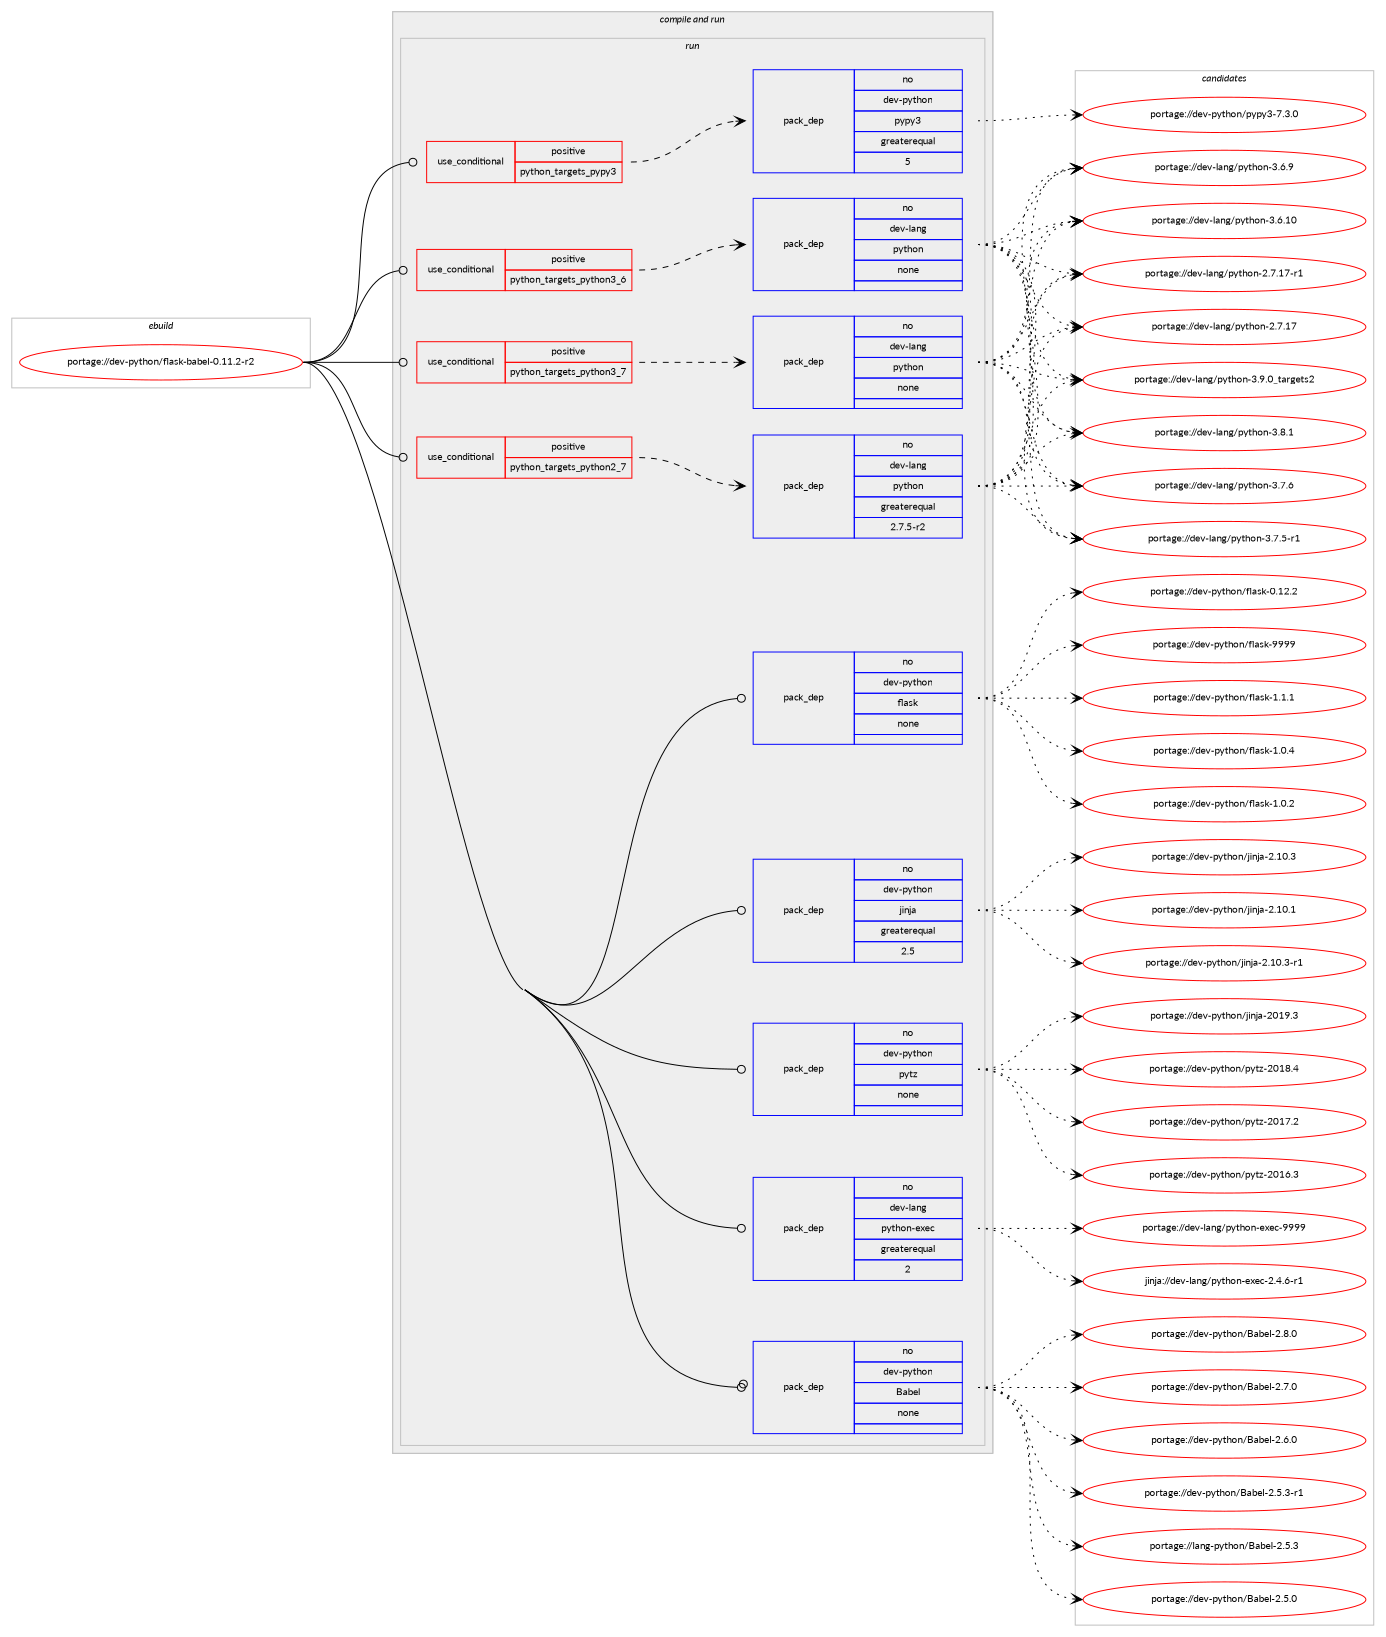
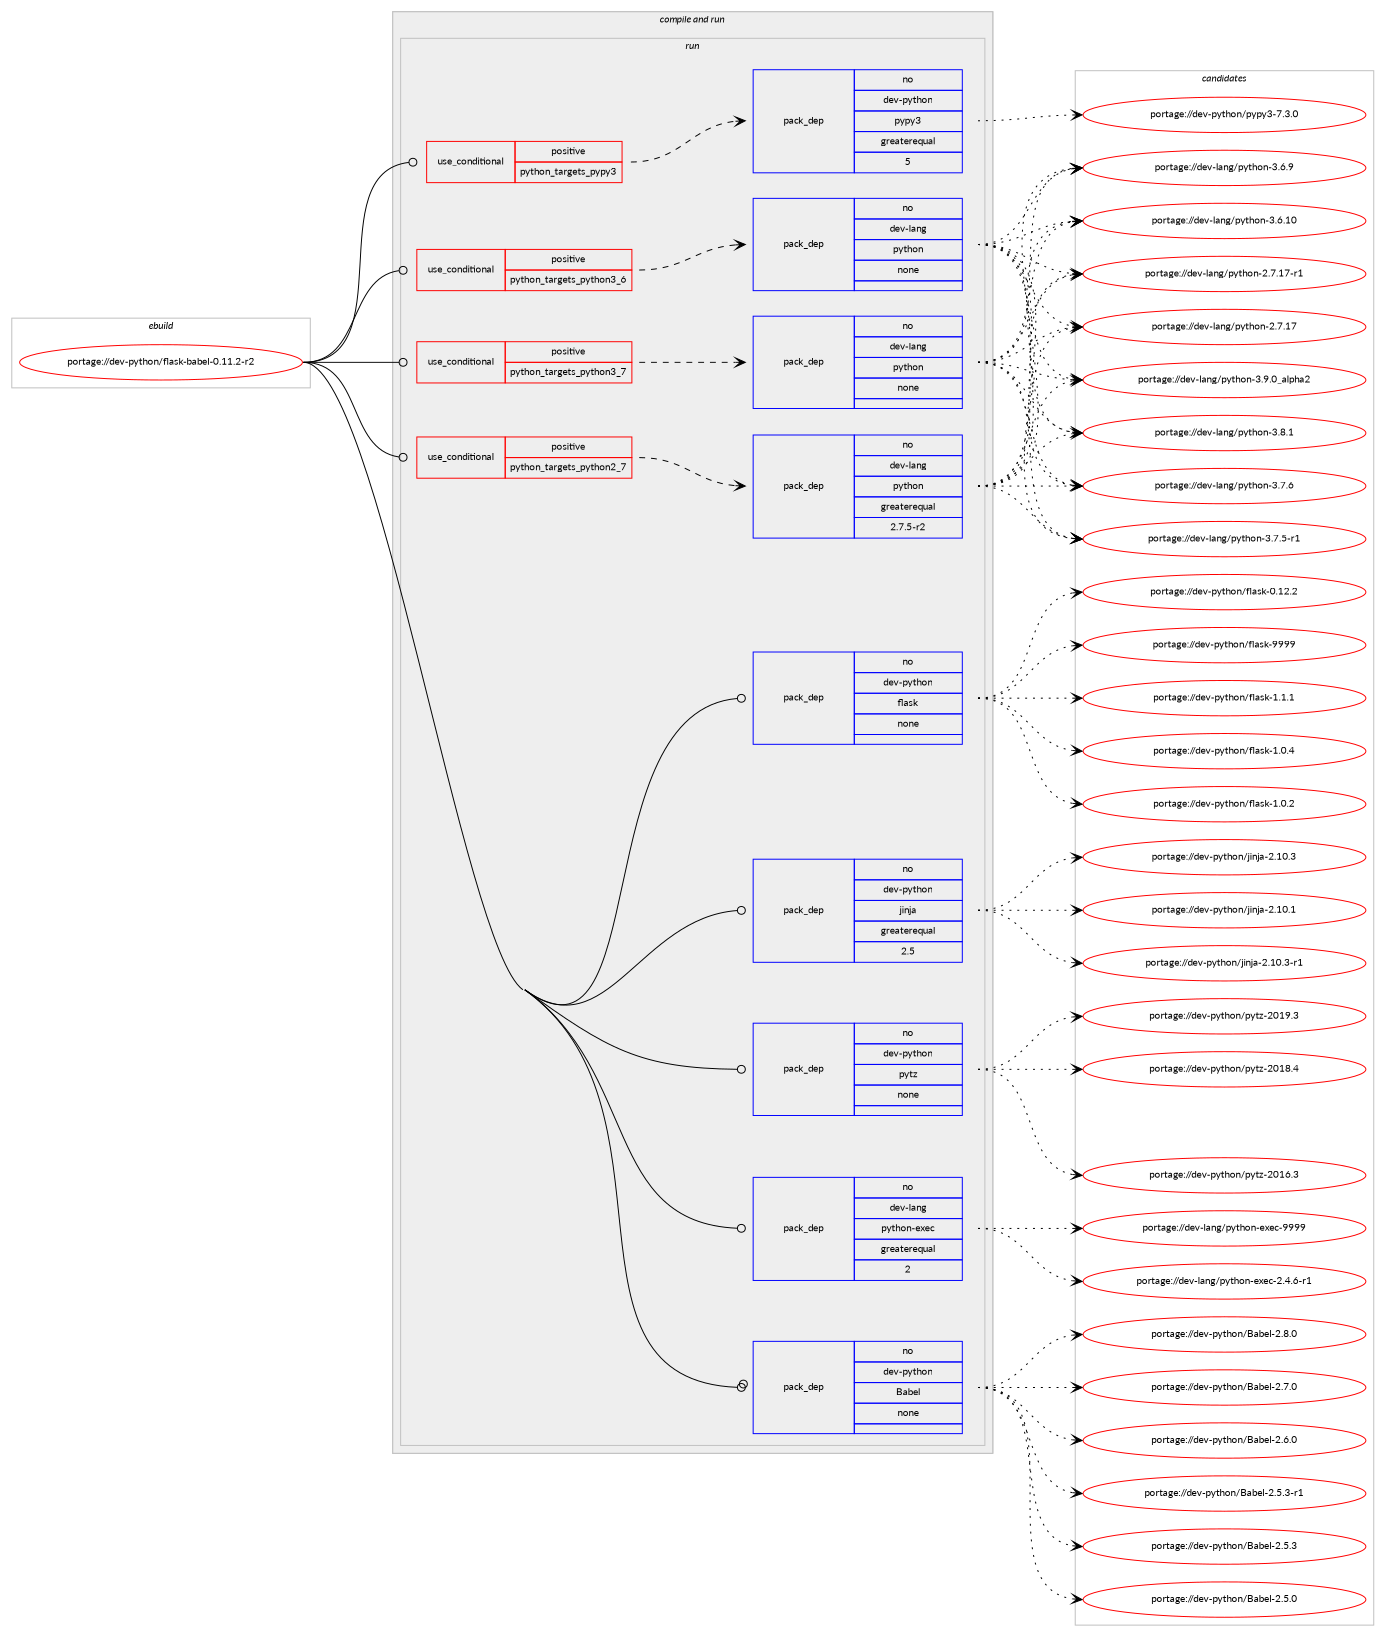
node "portage://dev-lang/python-3.9.0_targets2": label "portage://dev-lang/python-3.9.0_targets2" -> "portage://dev-lang/python-3.9.0_alpha2"
node "portage://dev-python/jinja-2019.3": label "portage://dev-python/jinja-2019.3" -> "portage://dev-python/pytz-2019.3"
node "portage://dev-python/pytz-2017.2": removed
node "jinja://dev-lang/python-exec-2.4.6-r1": label "jinja://dev-lang/python-exec-2.4.6-r1" -> "portage://dev-lang/python-exec-2.4.6-r1"
node "portage://lang-python/Babel-2.5.3": label "portage://lang-python/Babel-2.5.3" -> "portage://dev-python/Babel-2.5.3"
